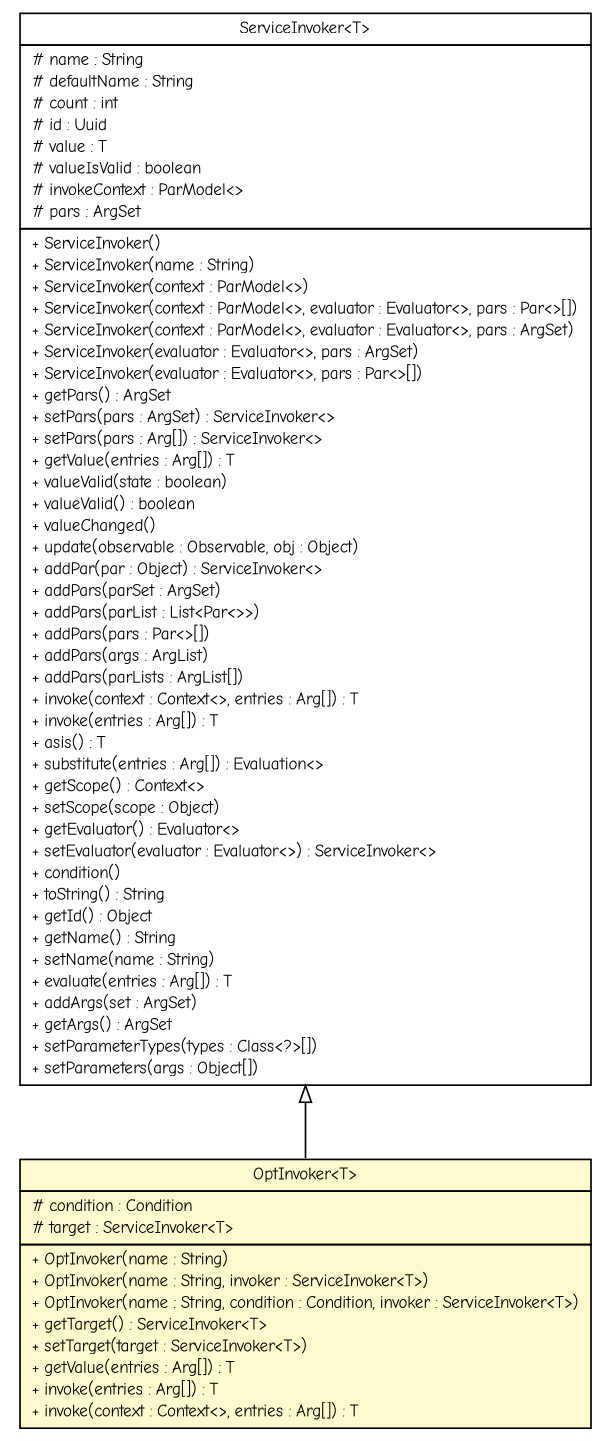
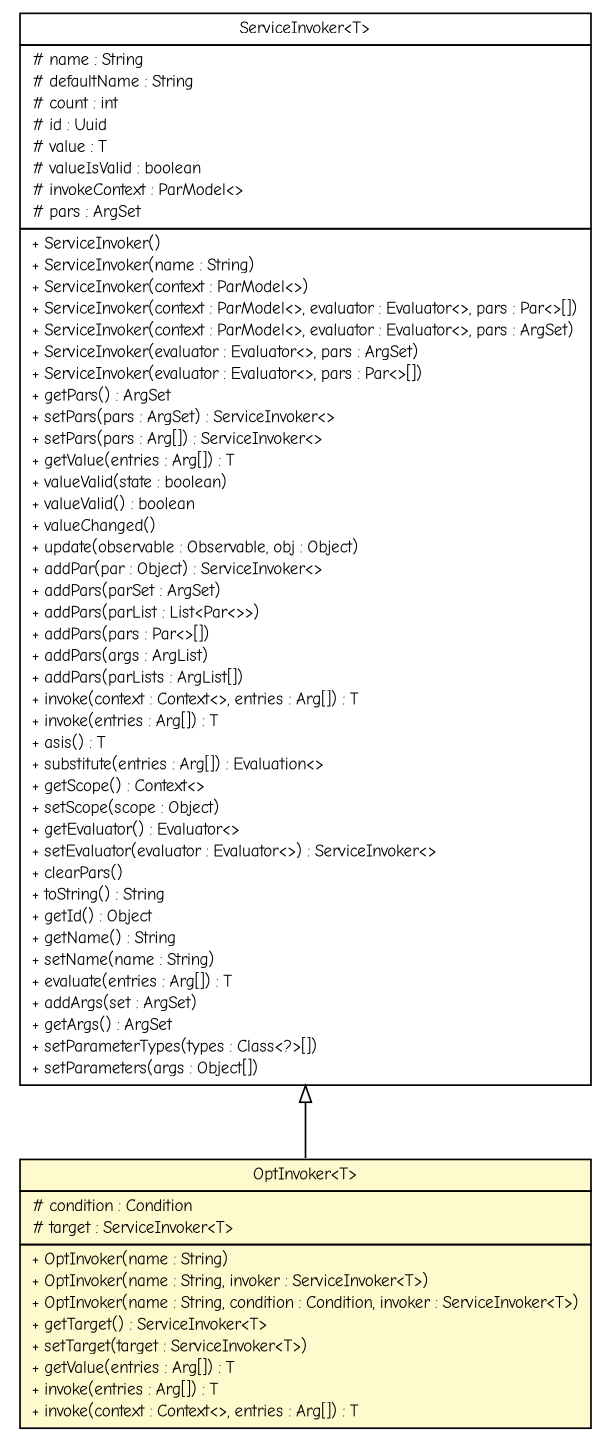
node "ServiceInvoker<T>": text "+ condition()" -> "+ clearPars()"
